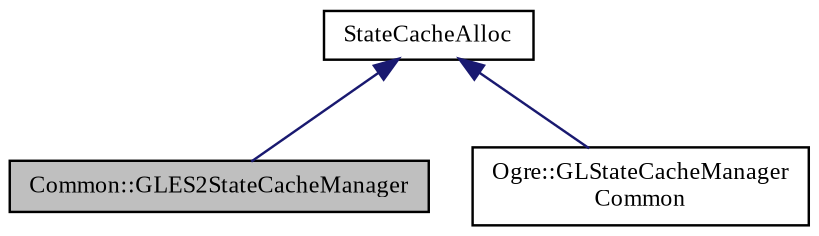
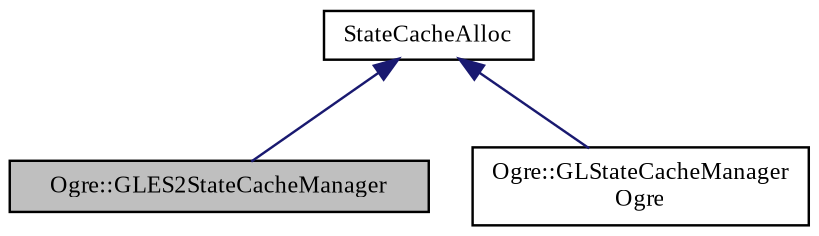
node "Common::GLES2StateCacheManager": label "Common::GLES2StateCacheManager" -> "Ogre::GLES2StateCacheManager"
node "Ogre::GLStateCacheManager Common": label "Ogre::GLStateCacheManager Common" -> "Ogre::GLStateCacheManager Ogre"
